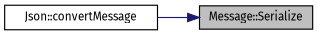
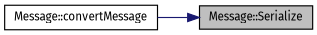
node "Json::convertMessage": label "Json::convertMessage" -> "Message::convertMessage"
